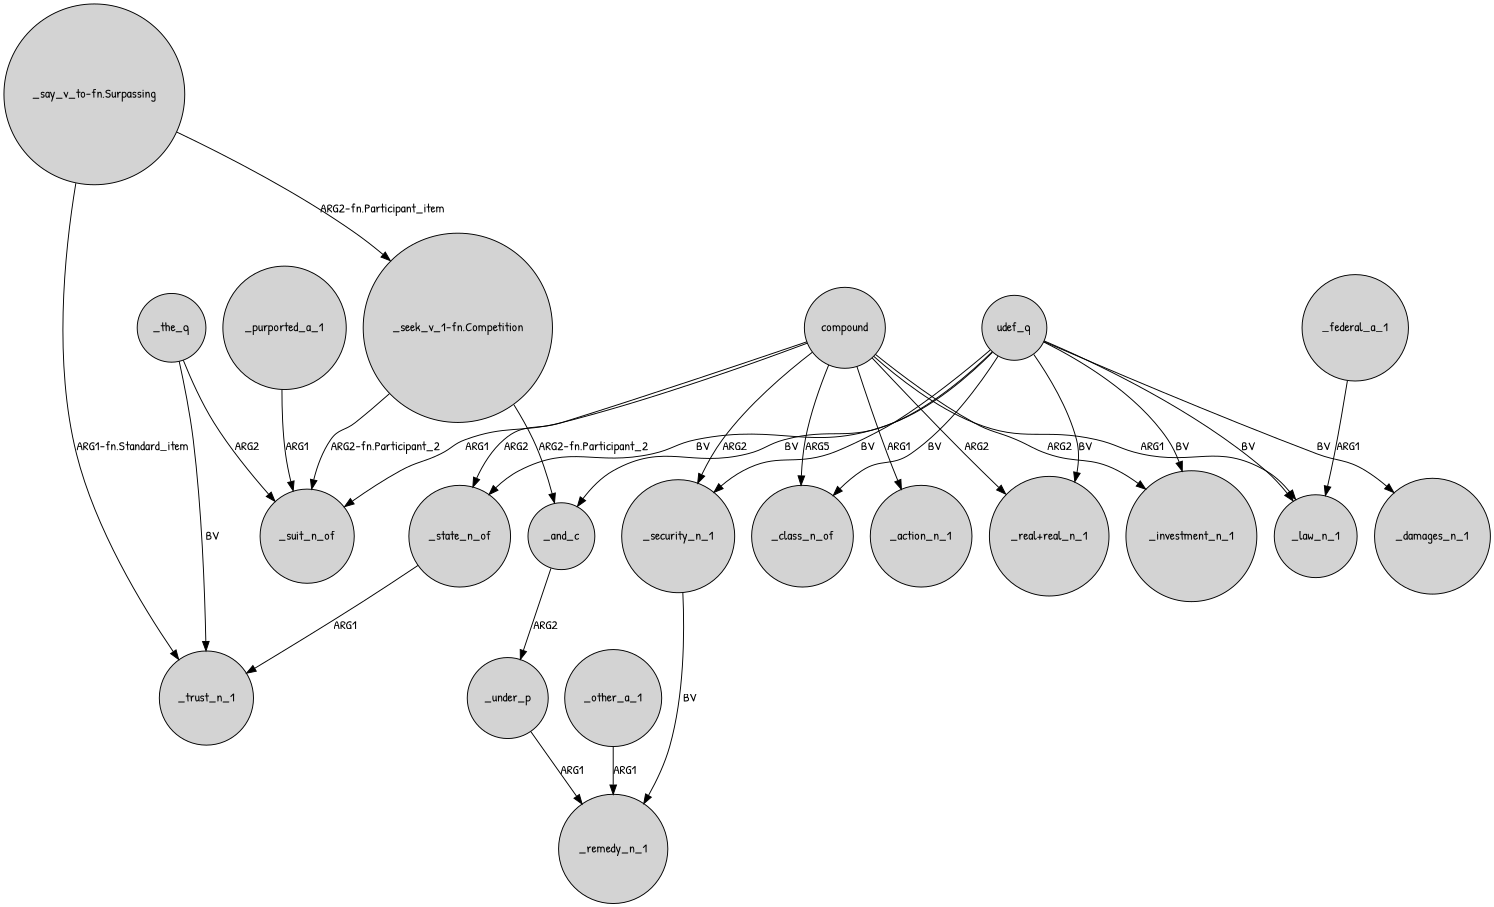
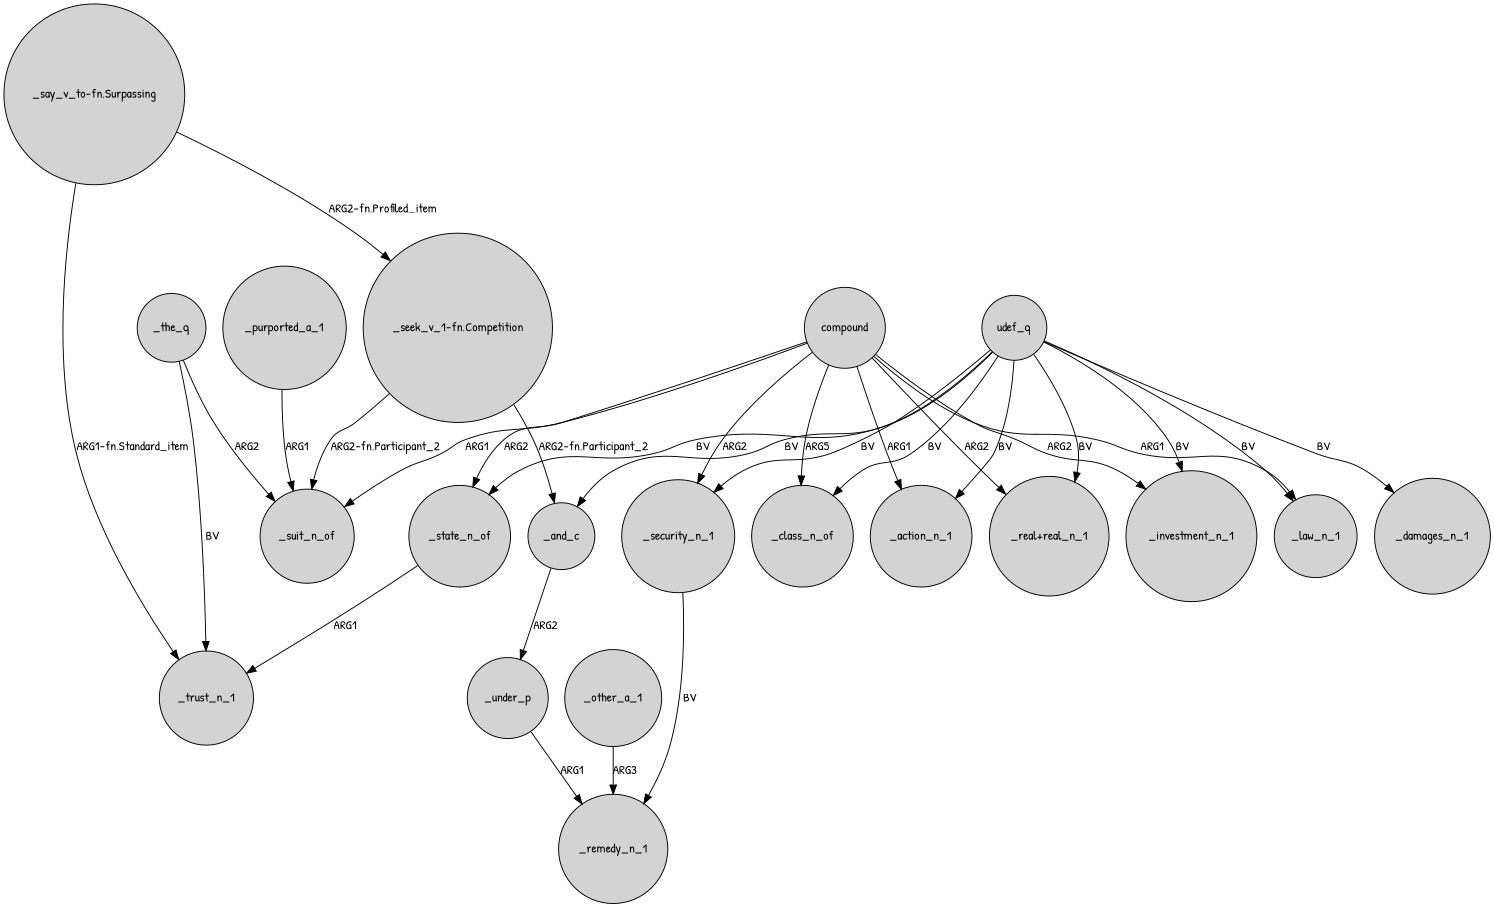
edge "_say_v_to-fn.Surpassing" -> "_seek_v_1-fn.Competition": label "ARG2-fn.Participant_item" -> "ARG2-fn.Profiled_item"
node "_federal_a_1": removed
edge "udef_q" -> "_action_n_1": added, label "BV"
edge "_other_a_1" -> "_remedy_n_1": label "ARG1" -> "ARG3"
